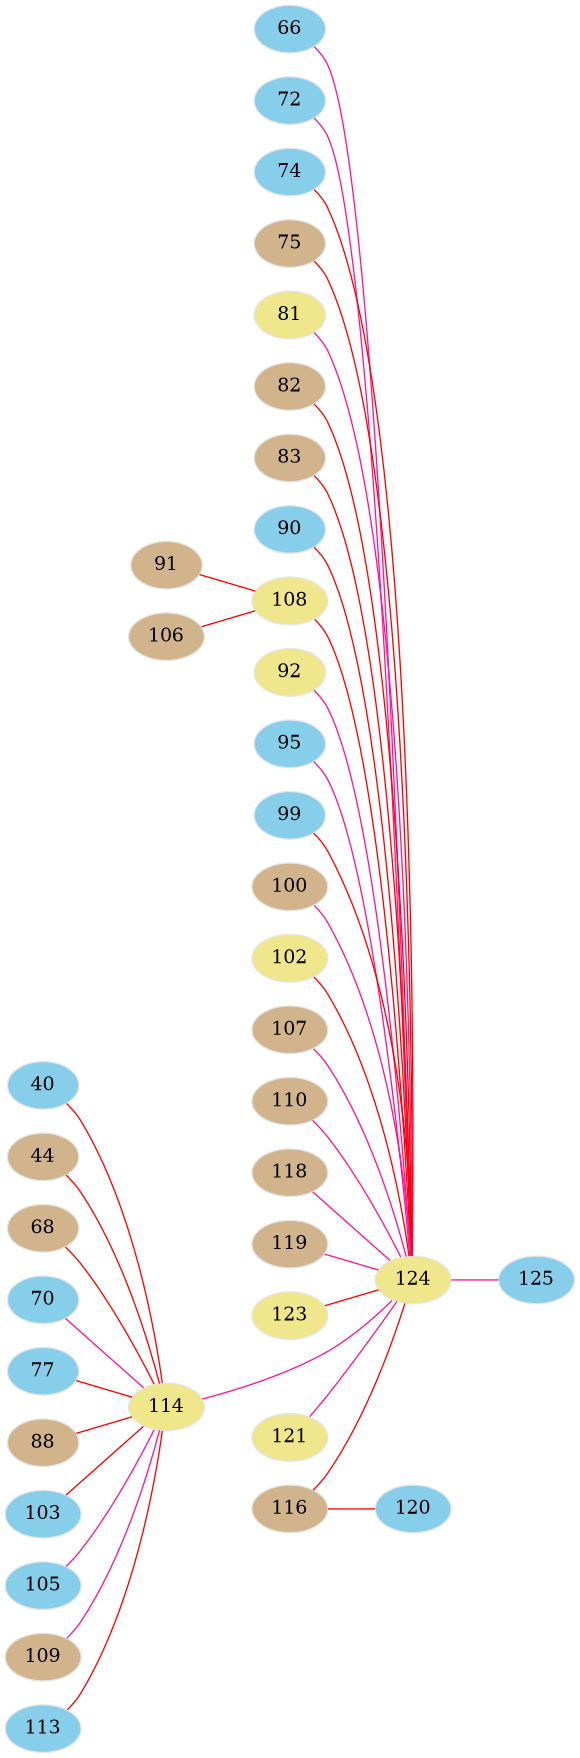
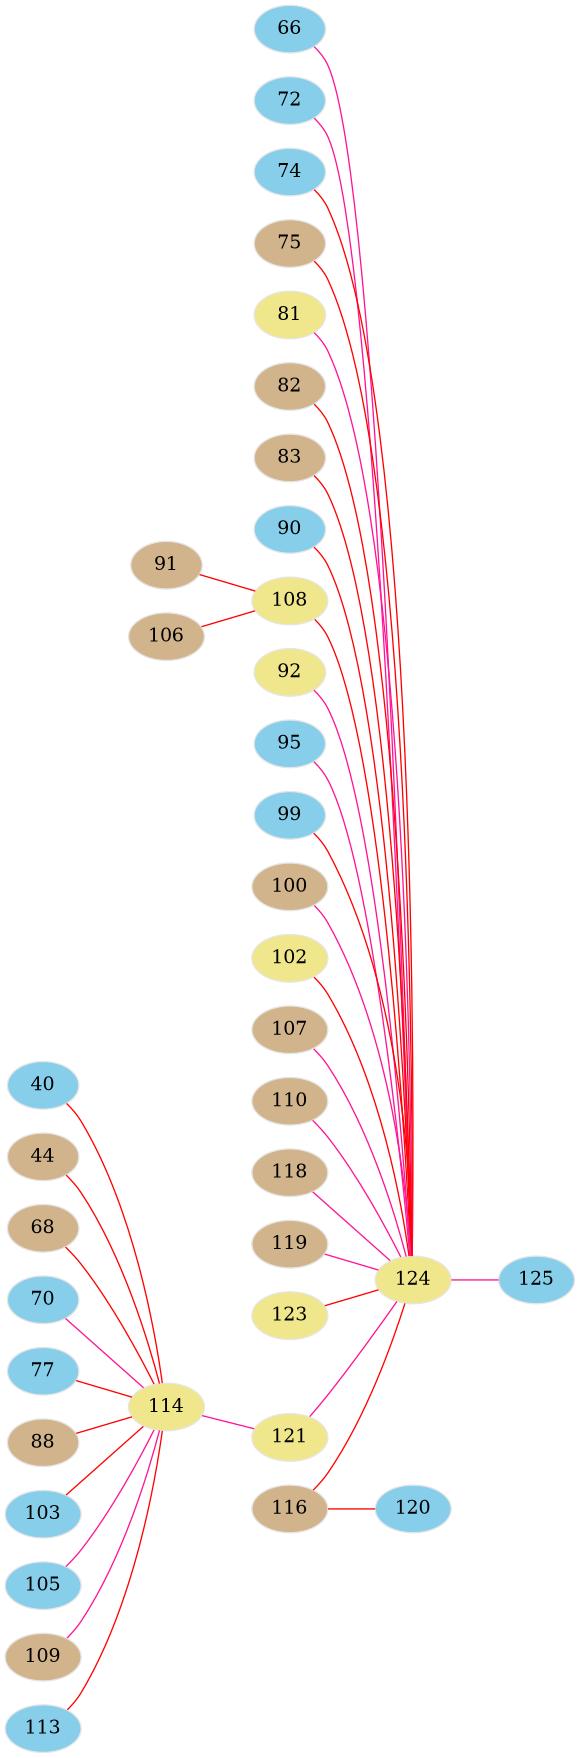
edge "124" -- "114": now "121" -- "114"
